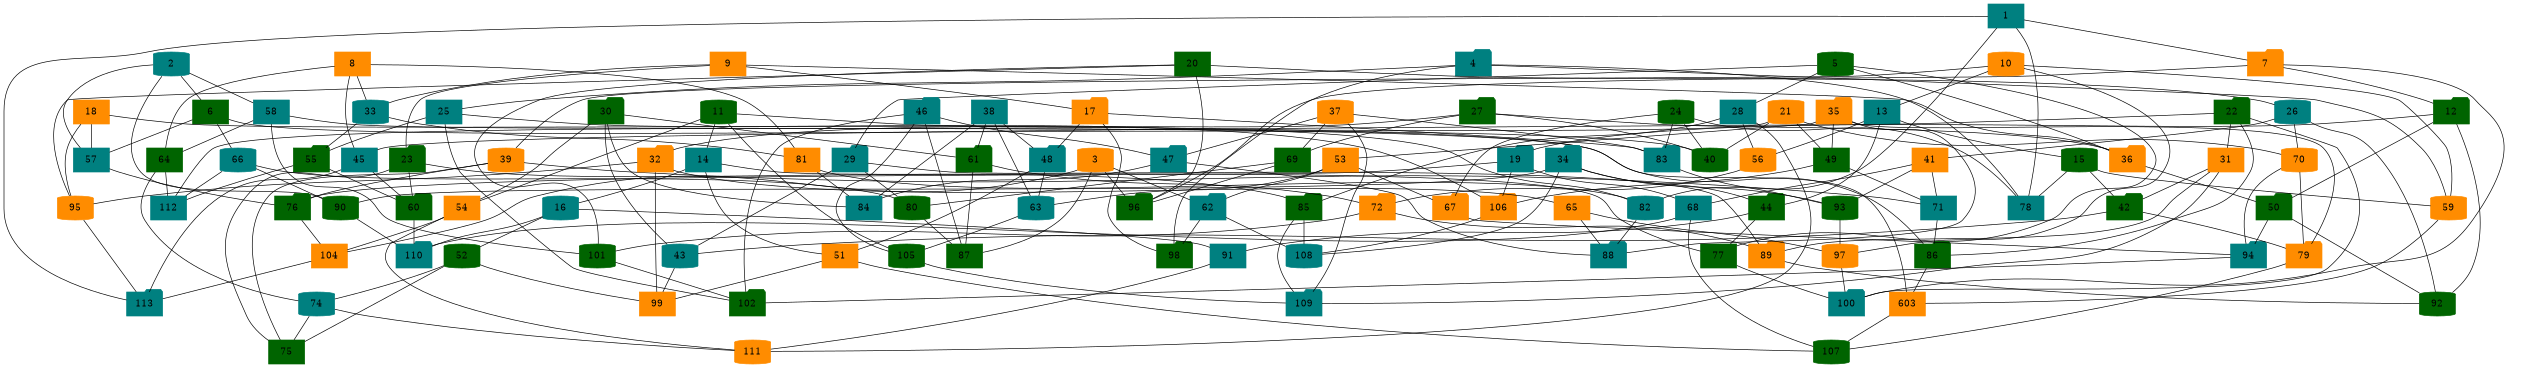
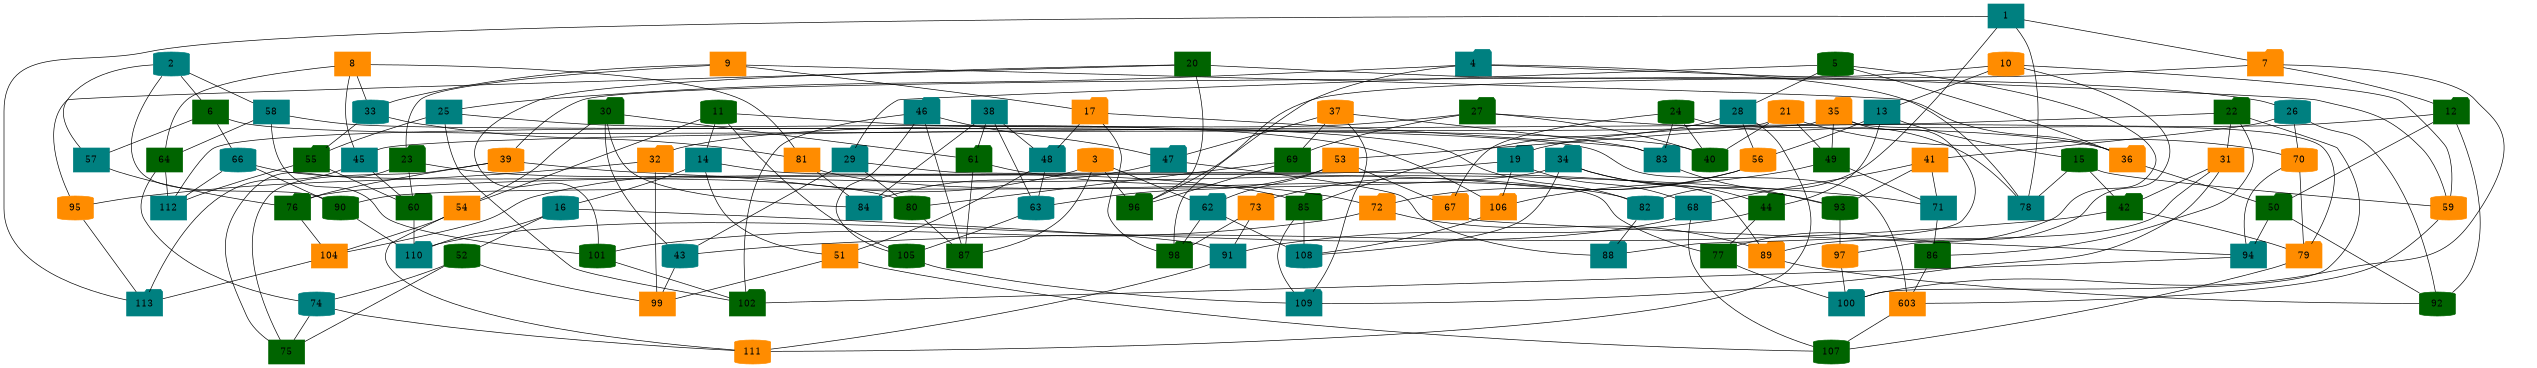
node "18": removed
node "73": added
node "65": removed
